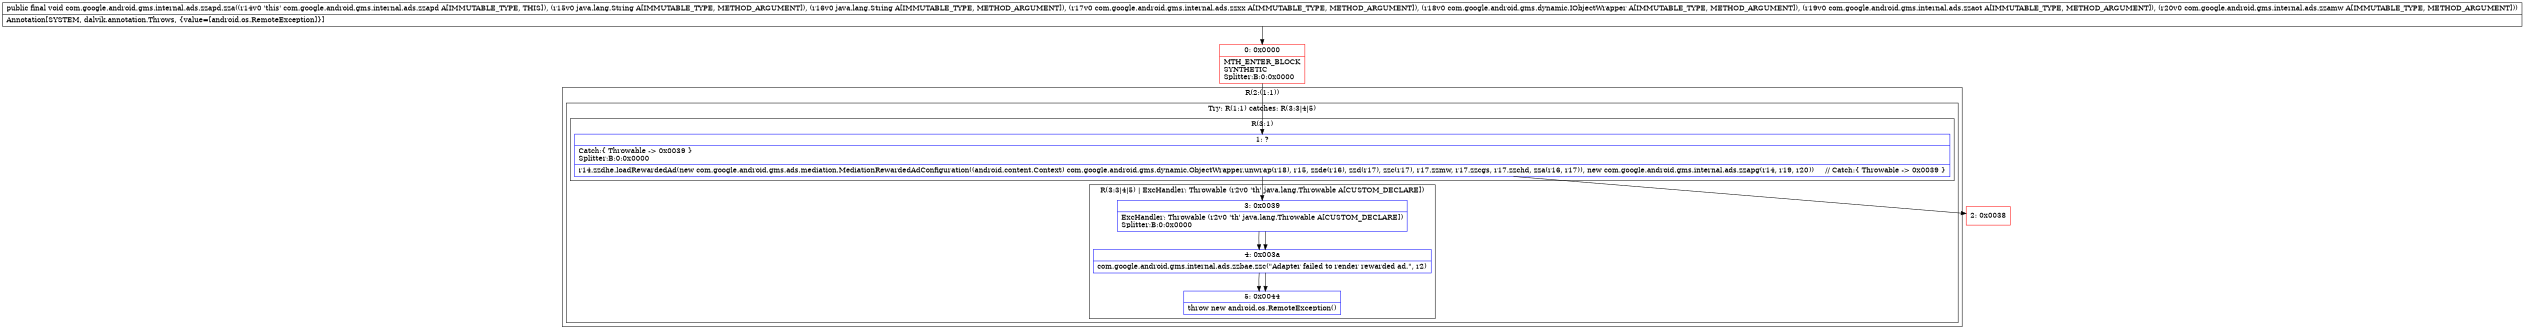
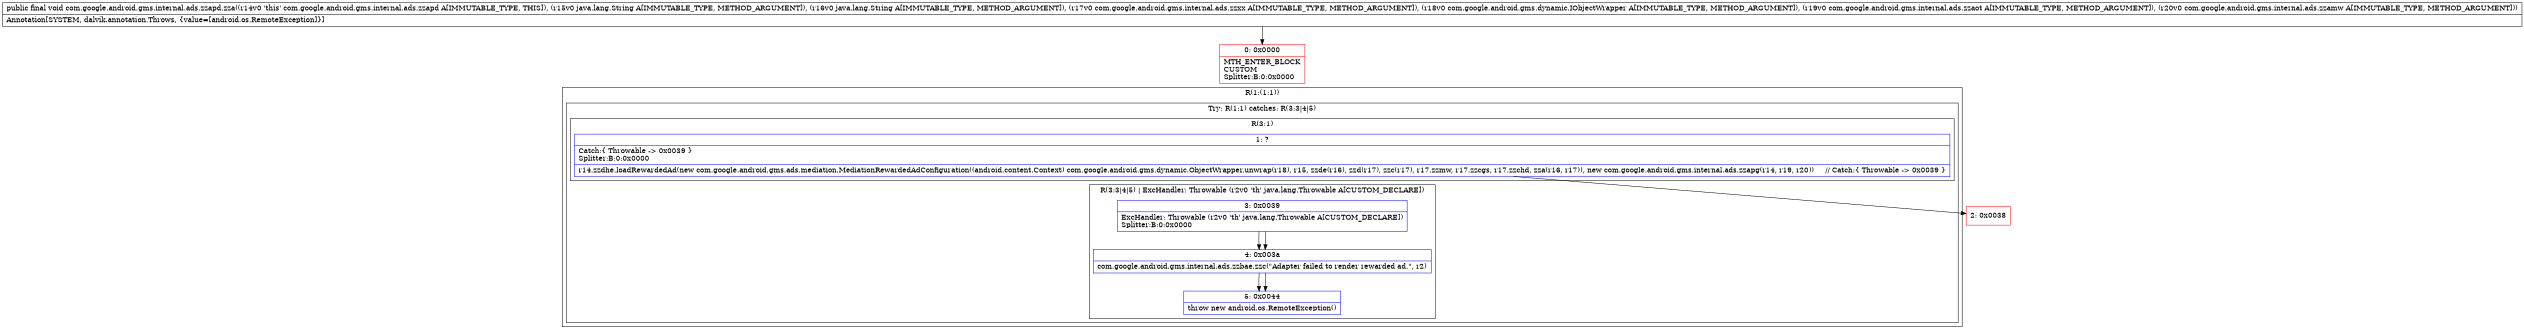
node "0: 0x0000": text "SYNTHETIC" -> "CUSTOM"
cluster "R(2:(1:1))": label "R(2:(1:1))" -> "R(1:(1:1))"
edge "0: 0x0000" -> "1: ?": removed
edge "1: ?" -> "3: 0x0039": removed
